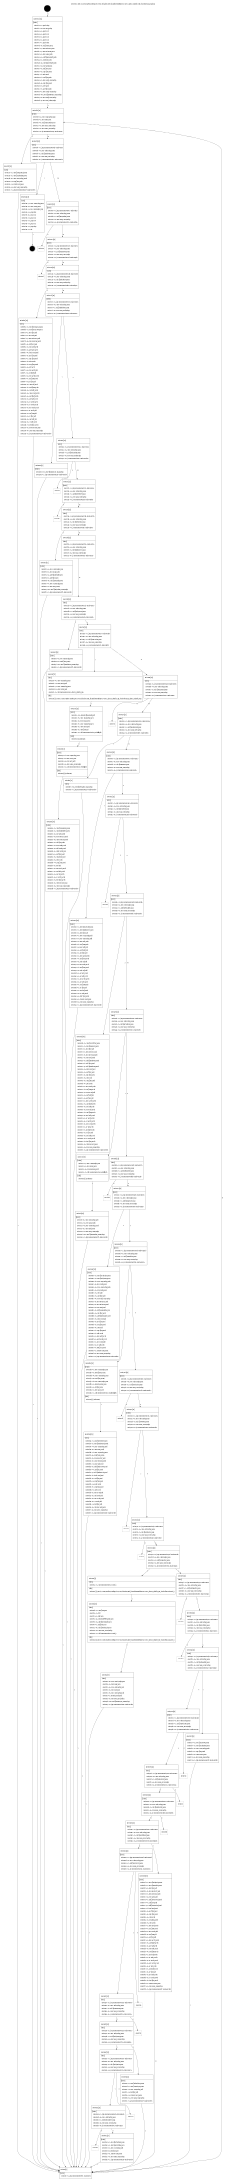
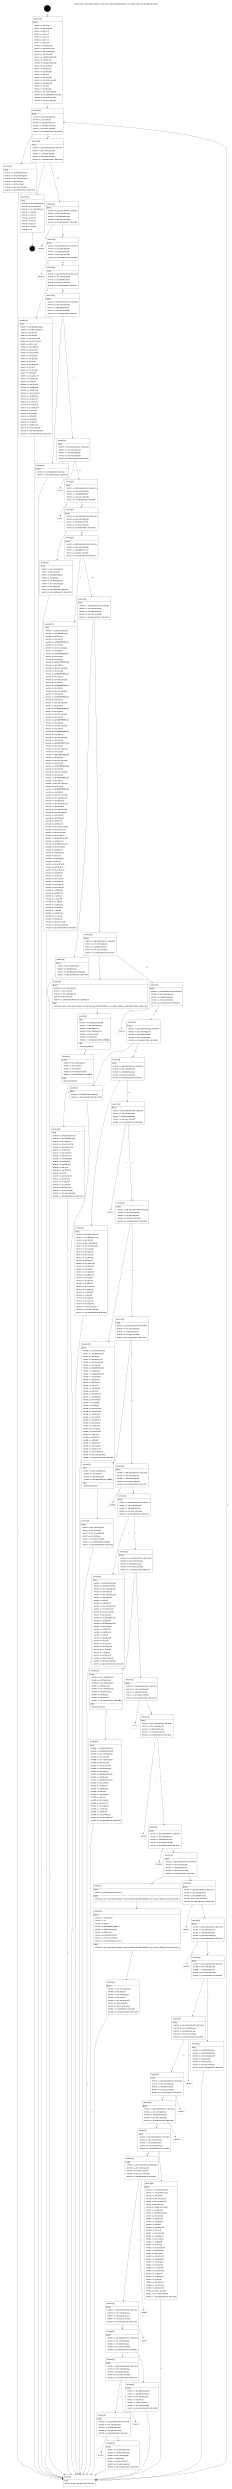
node "0x4019a8 [410]": added
